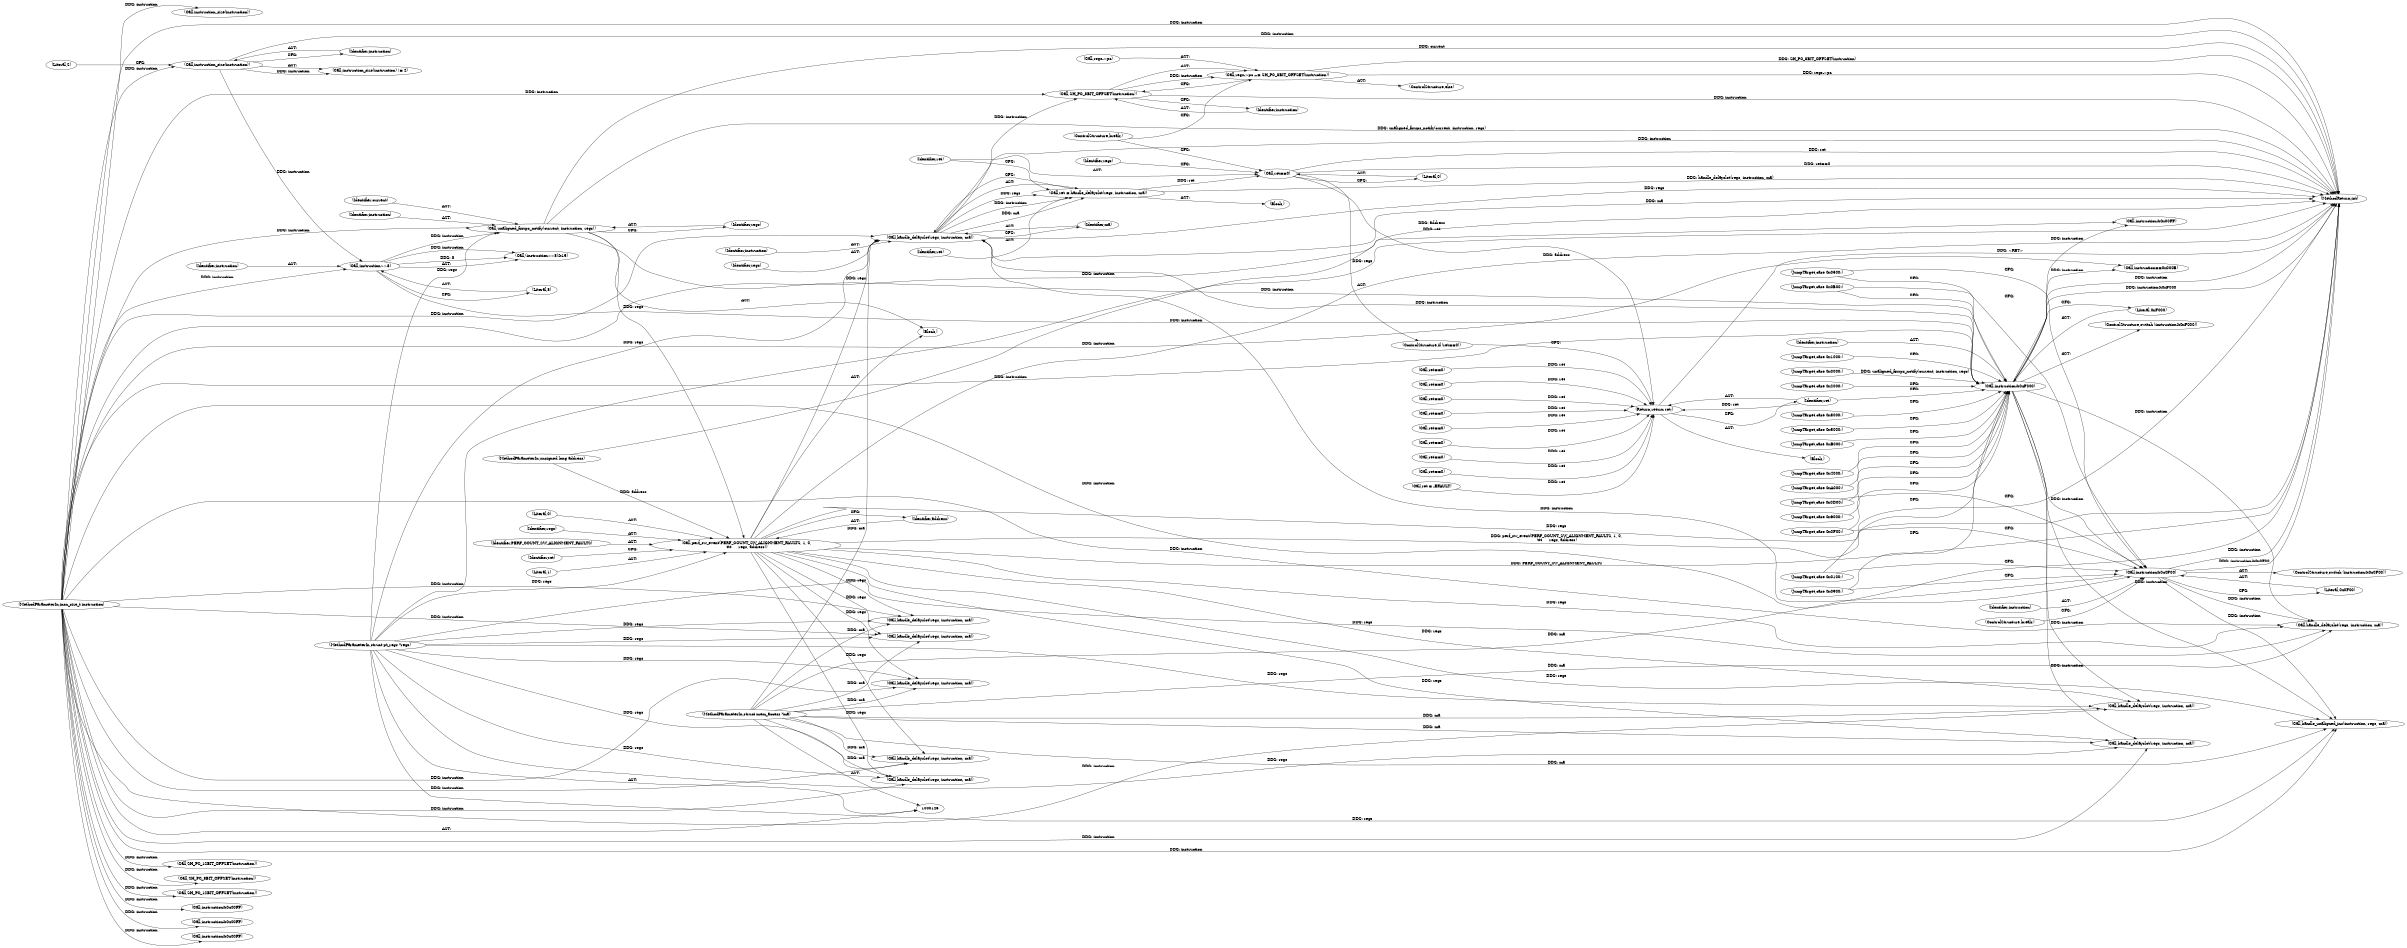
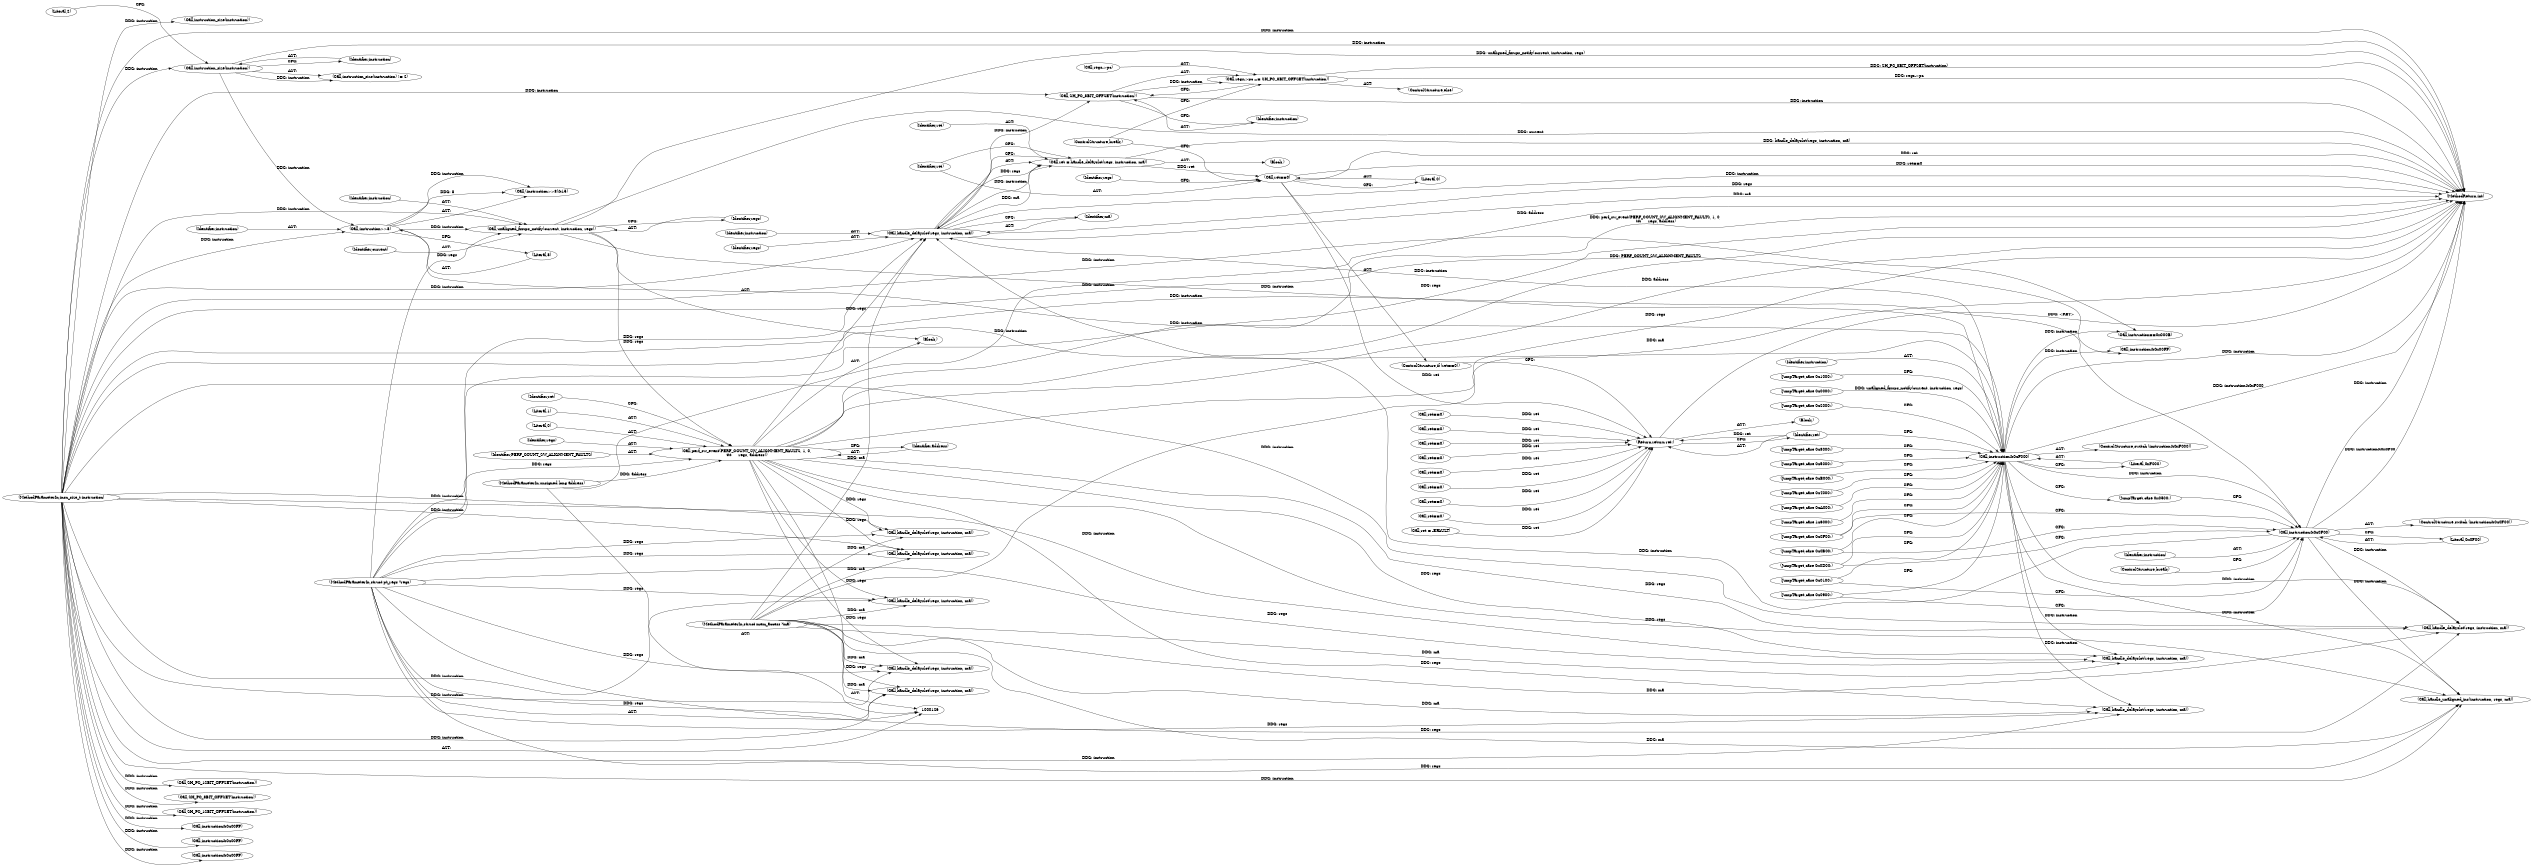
edge "(JumpTarget,case 0x0500:)" -> "(Call,instruction&0xF000)": reversed
node "(JumpTarget,case 0x6000:)": label "(JumpTarget,case 0x6000:)" -> "(JumpTarget,case 1x6000:)"
edge "(MethodParameterIn,unsigned long address)" -> "1000126": added, label "AST:"
